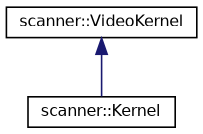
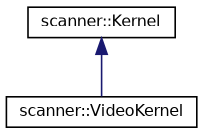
edge "scanner::Kernel" -> "scanner::VideoKernel": reversed
